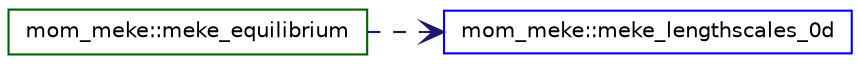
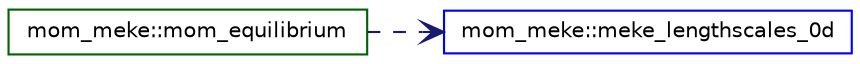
node "mom_meke::meke_equilibrium": label "mom_meke::meke_equilibrium" -> "mom_meke::mom_equilibrium"
